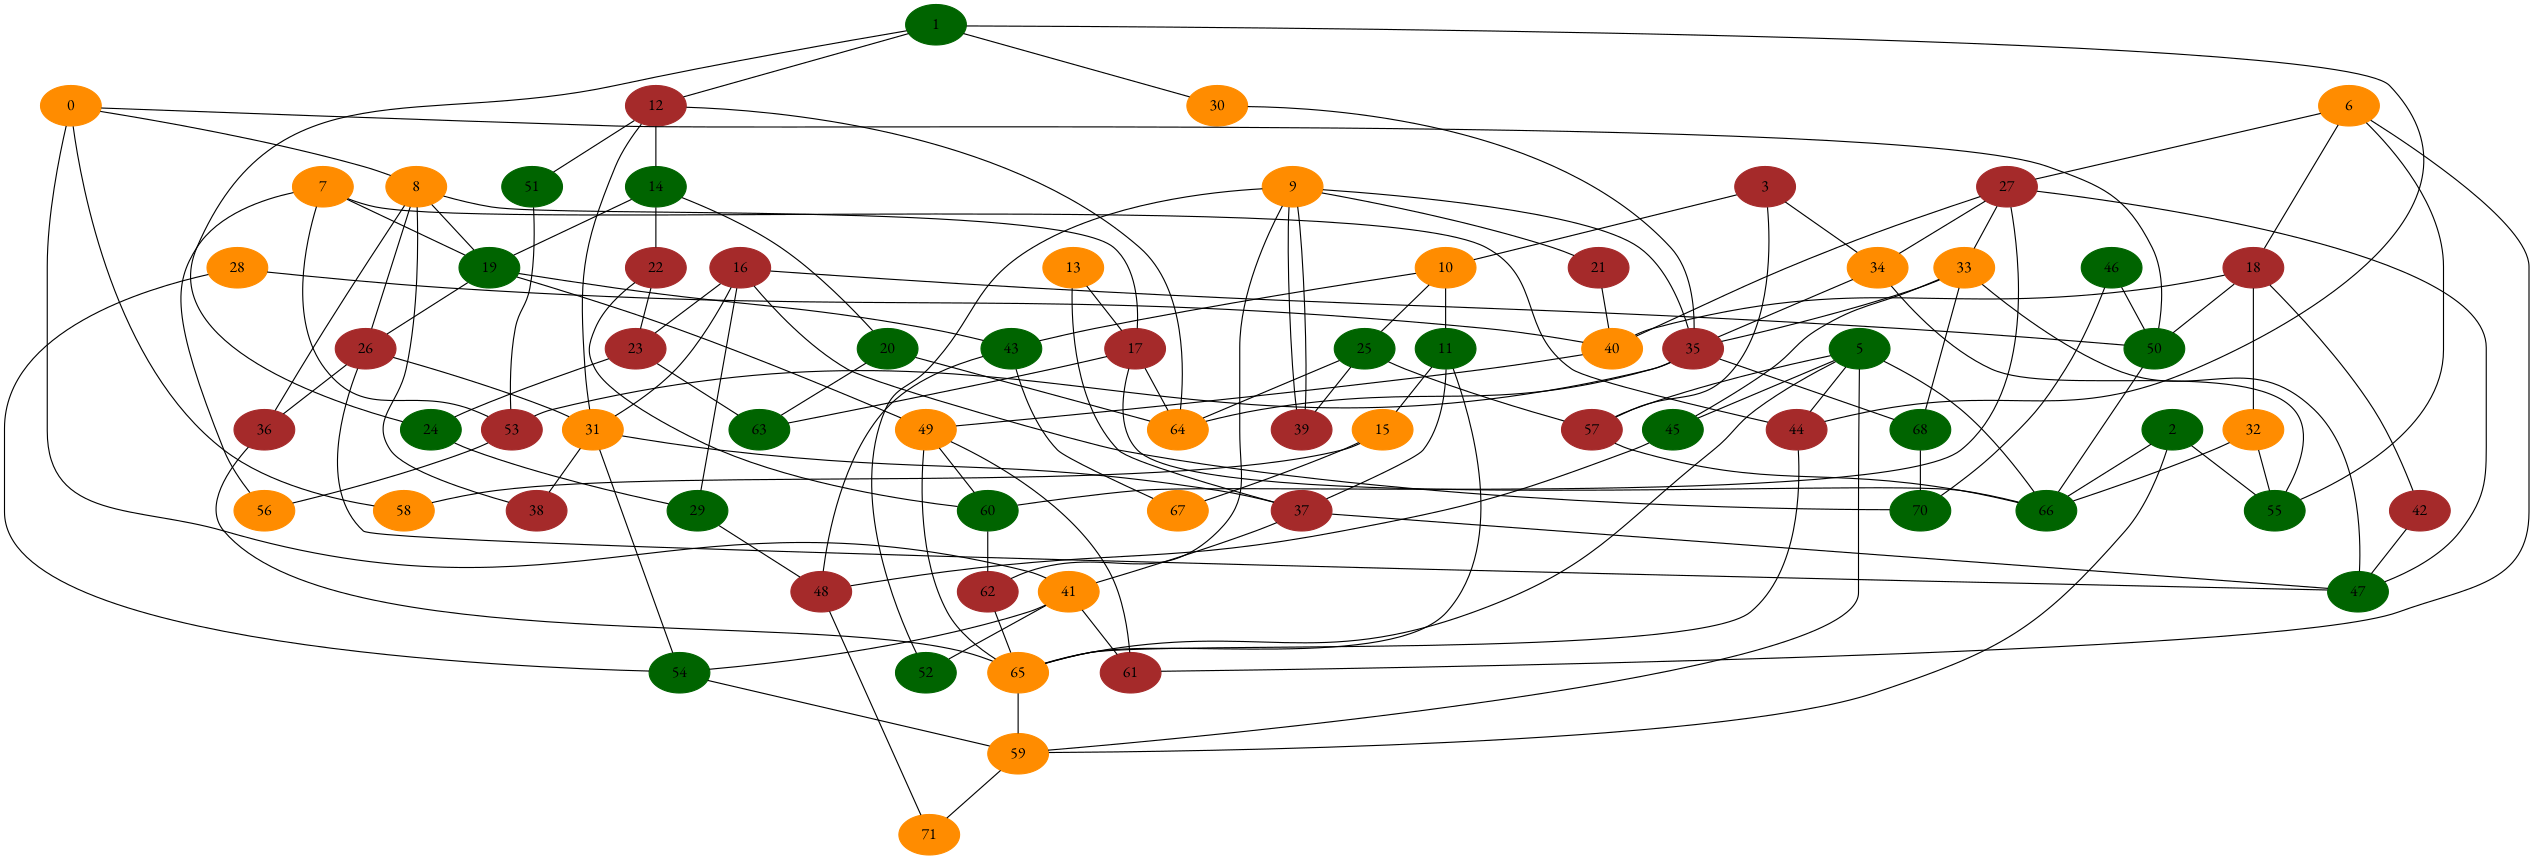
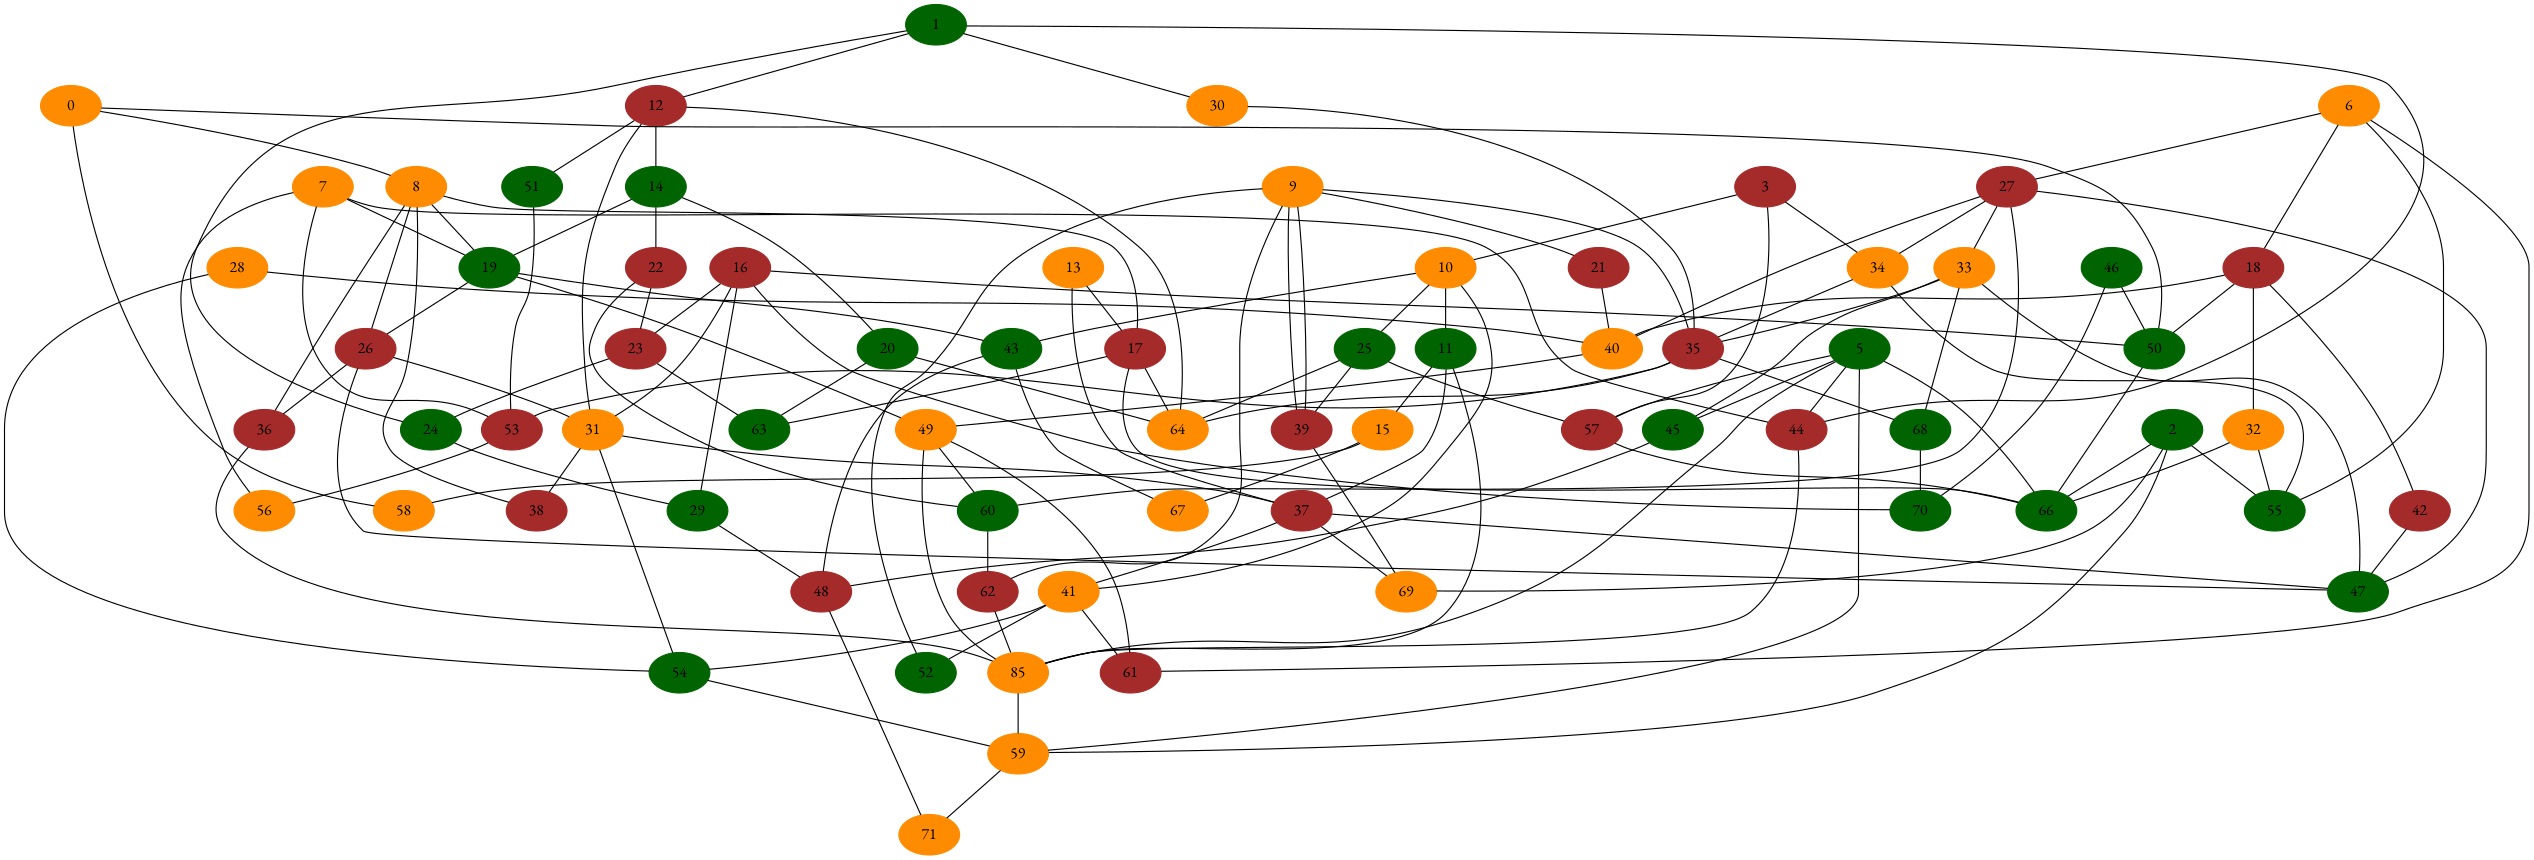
edge "0" -- "41": now "10" -- "41"
node "69": added
node "65": label "65" -> "85"
